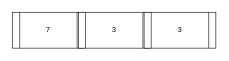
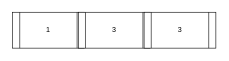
node "7": label "7" -> "1"
